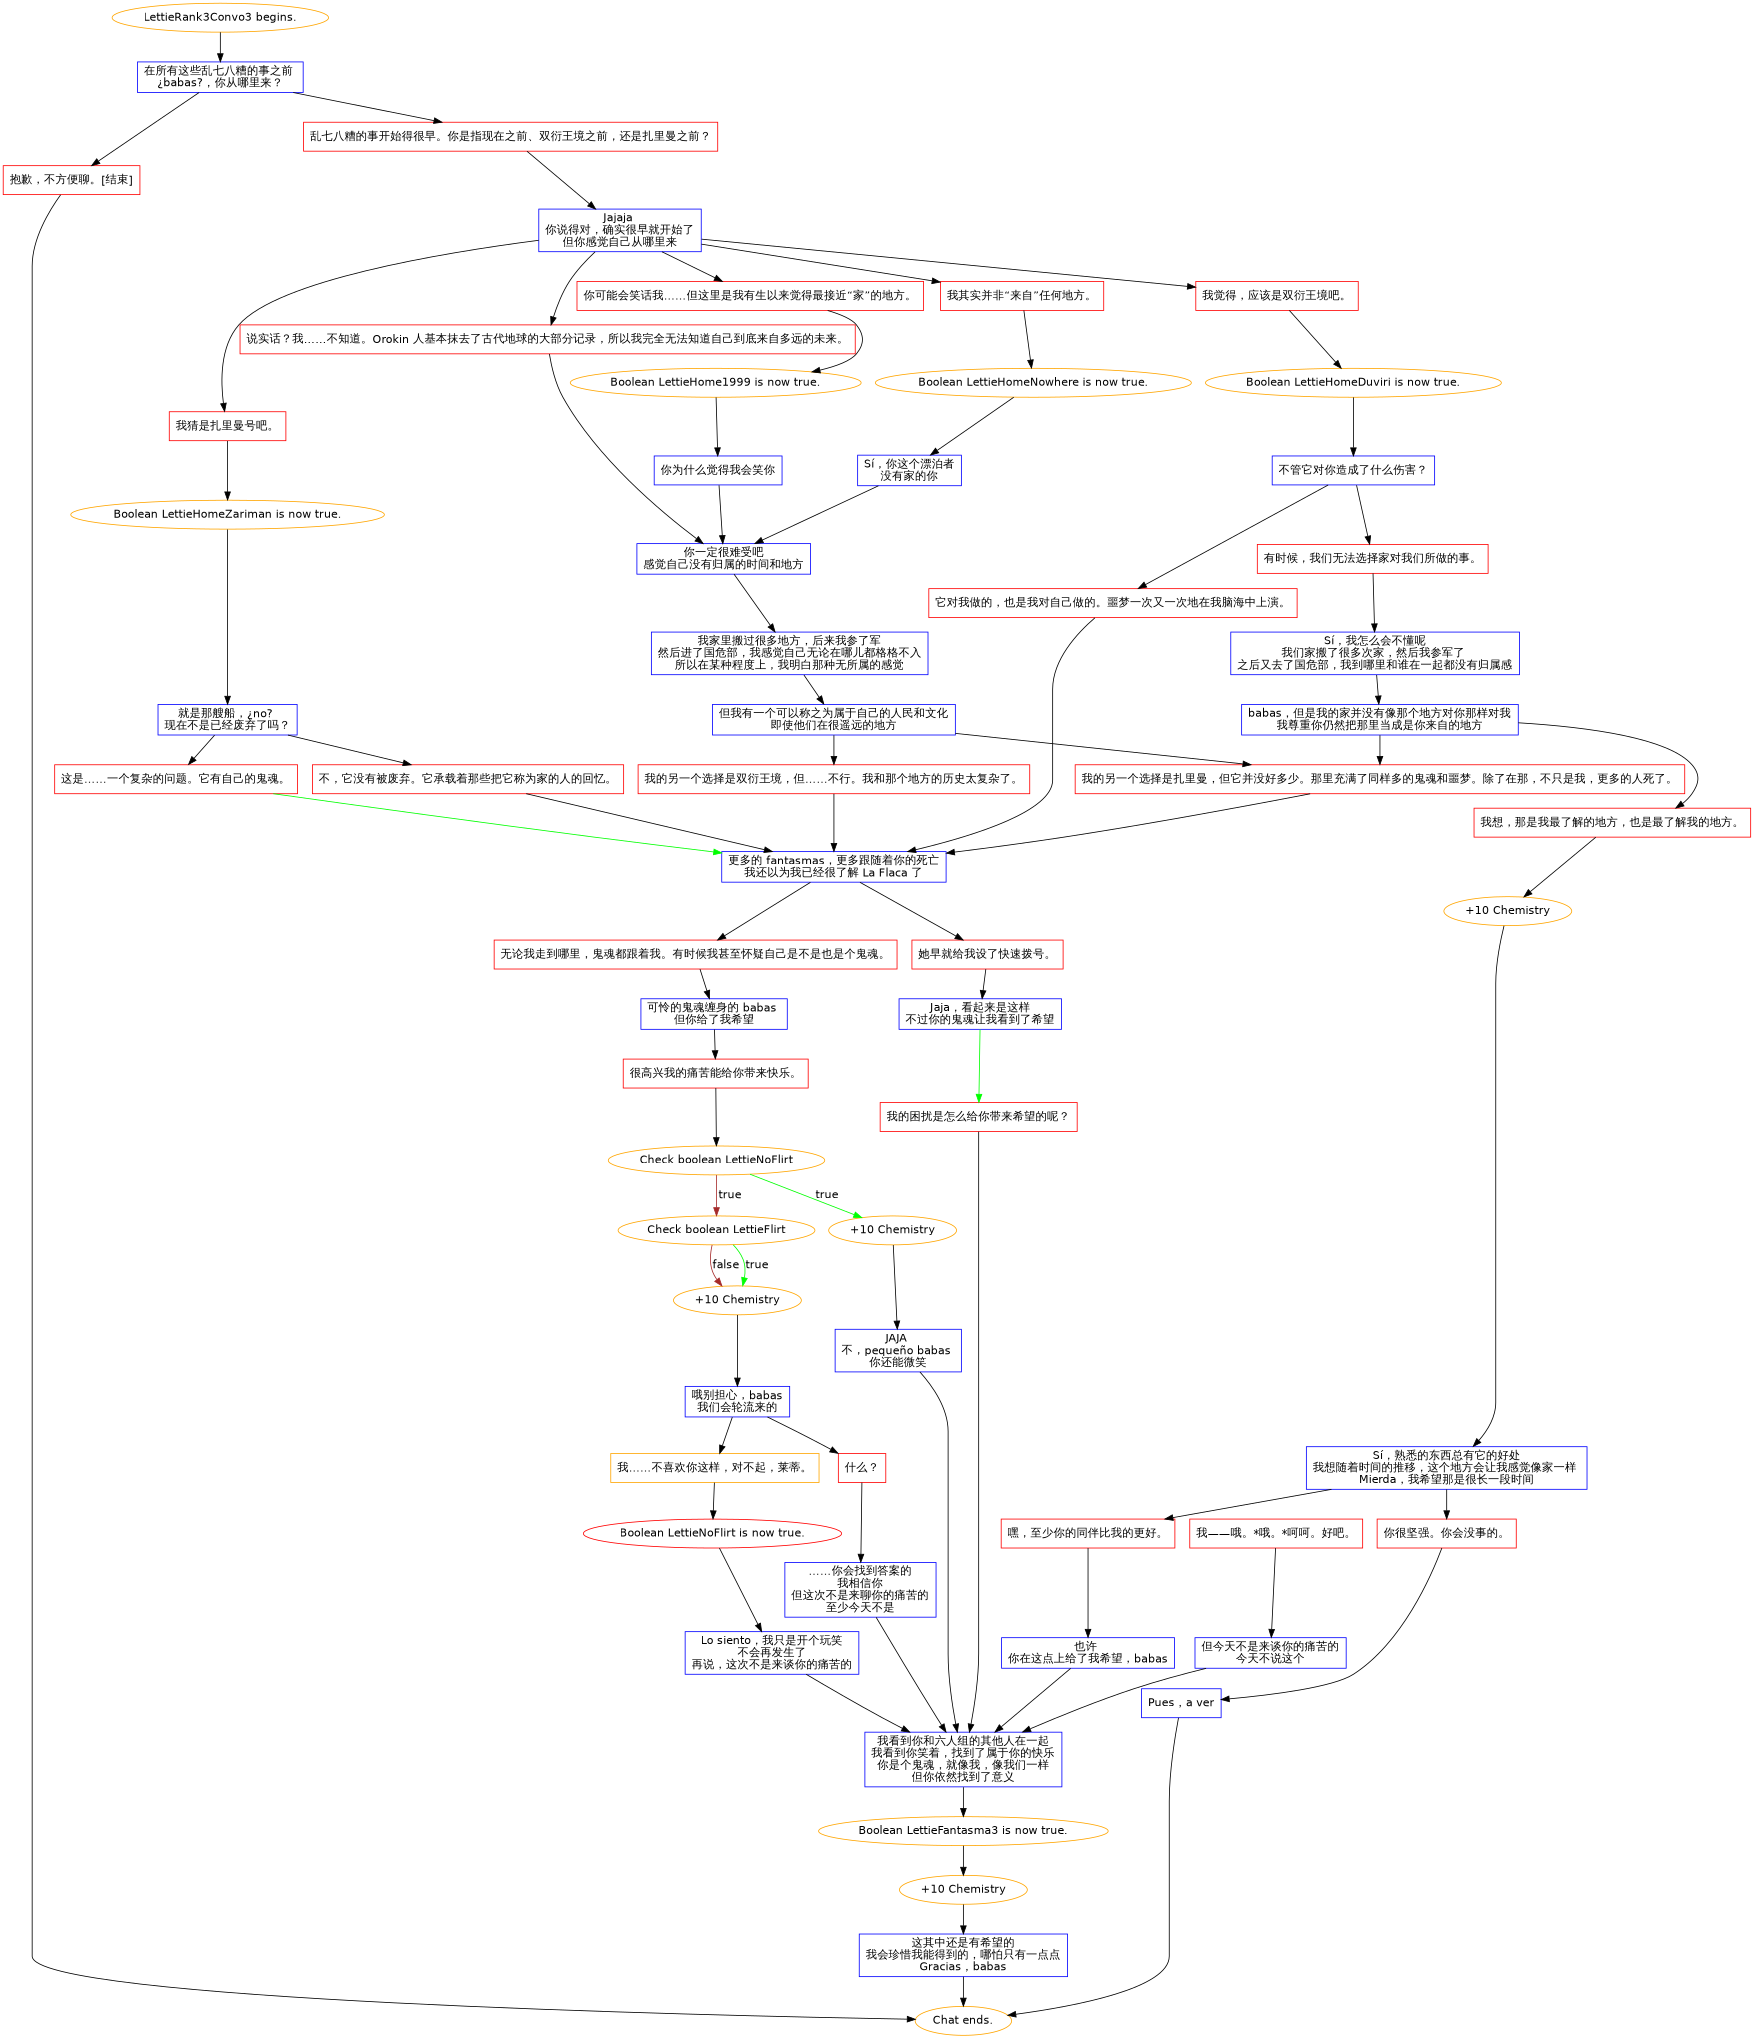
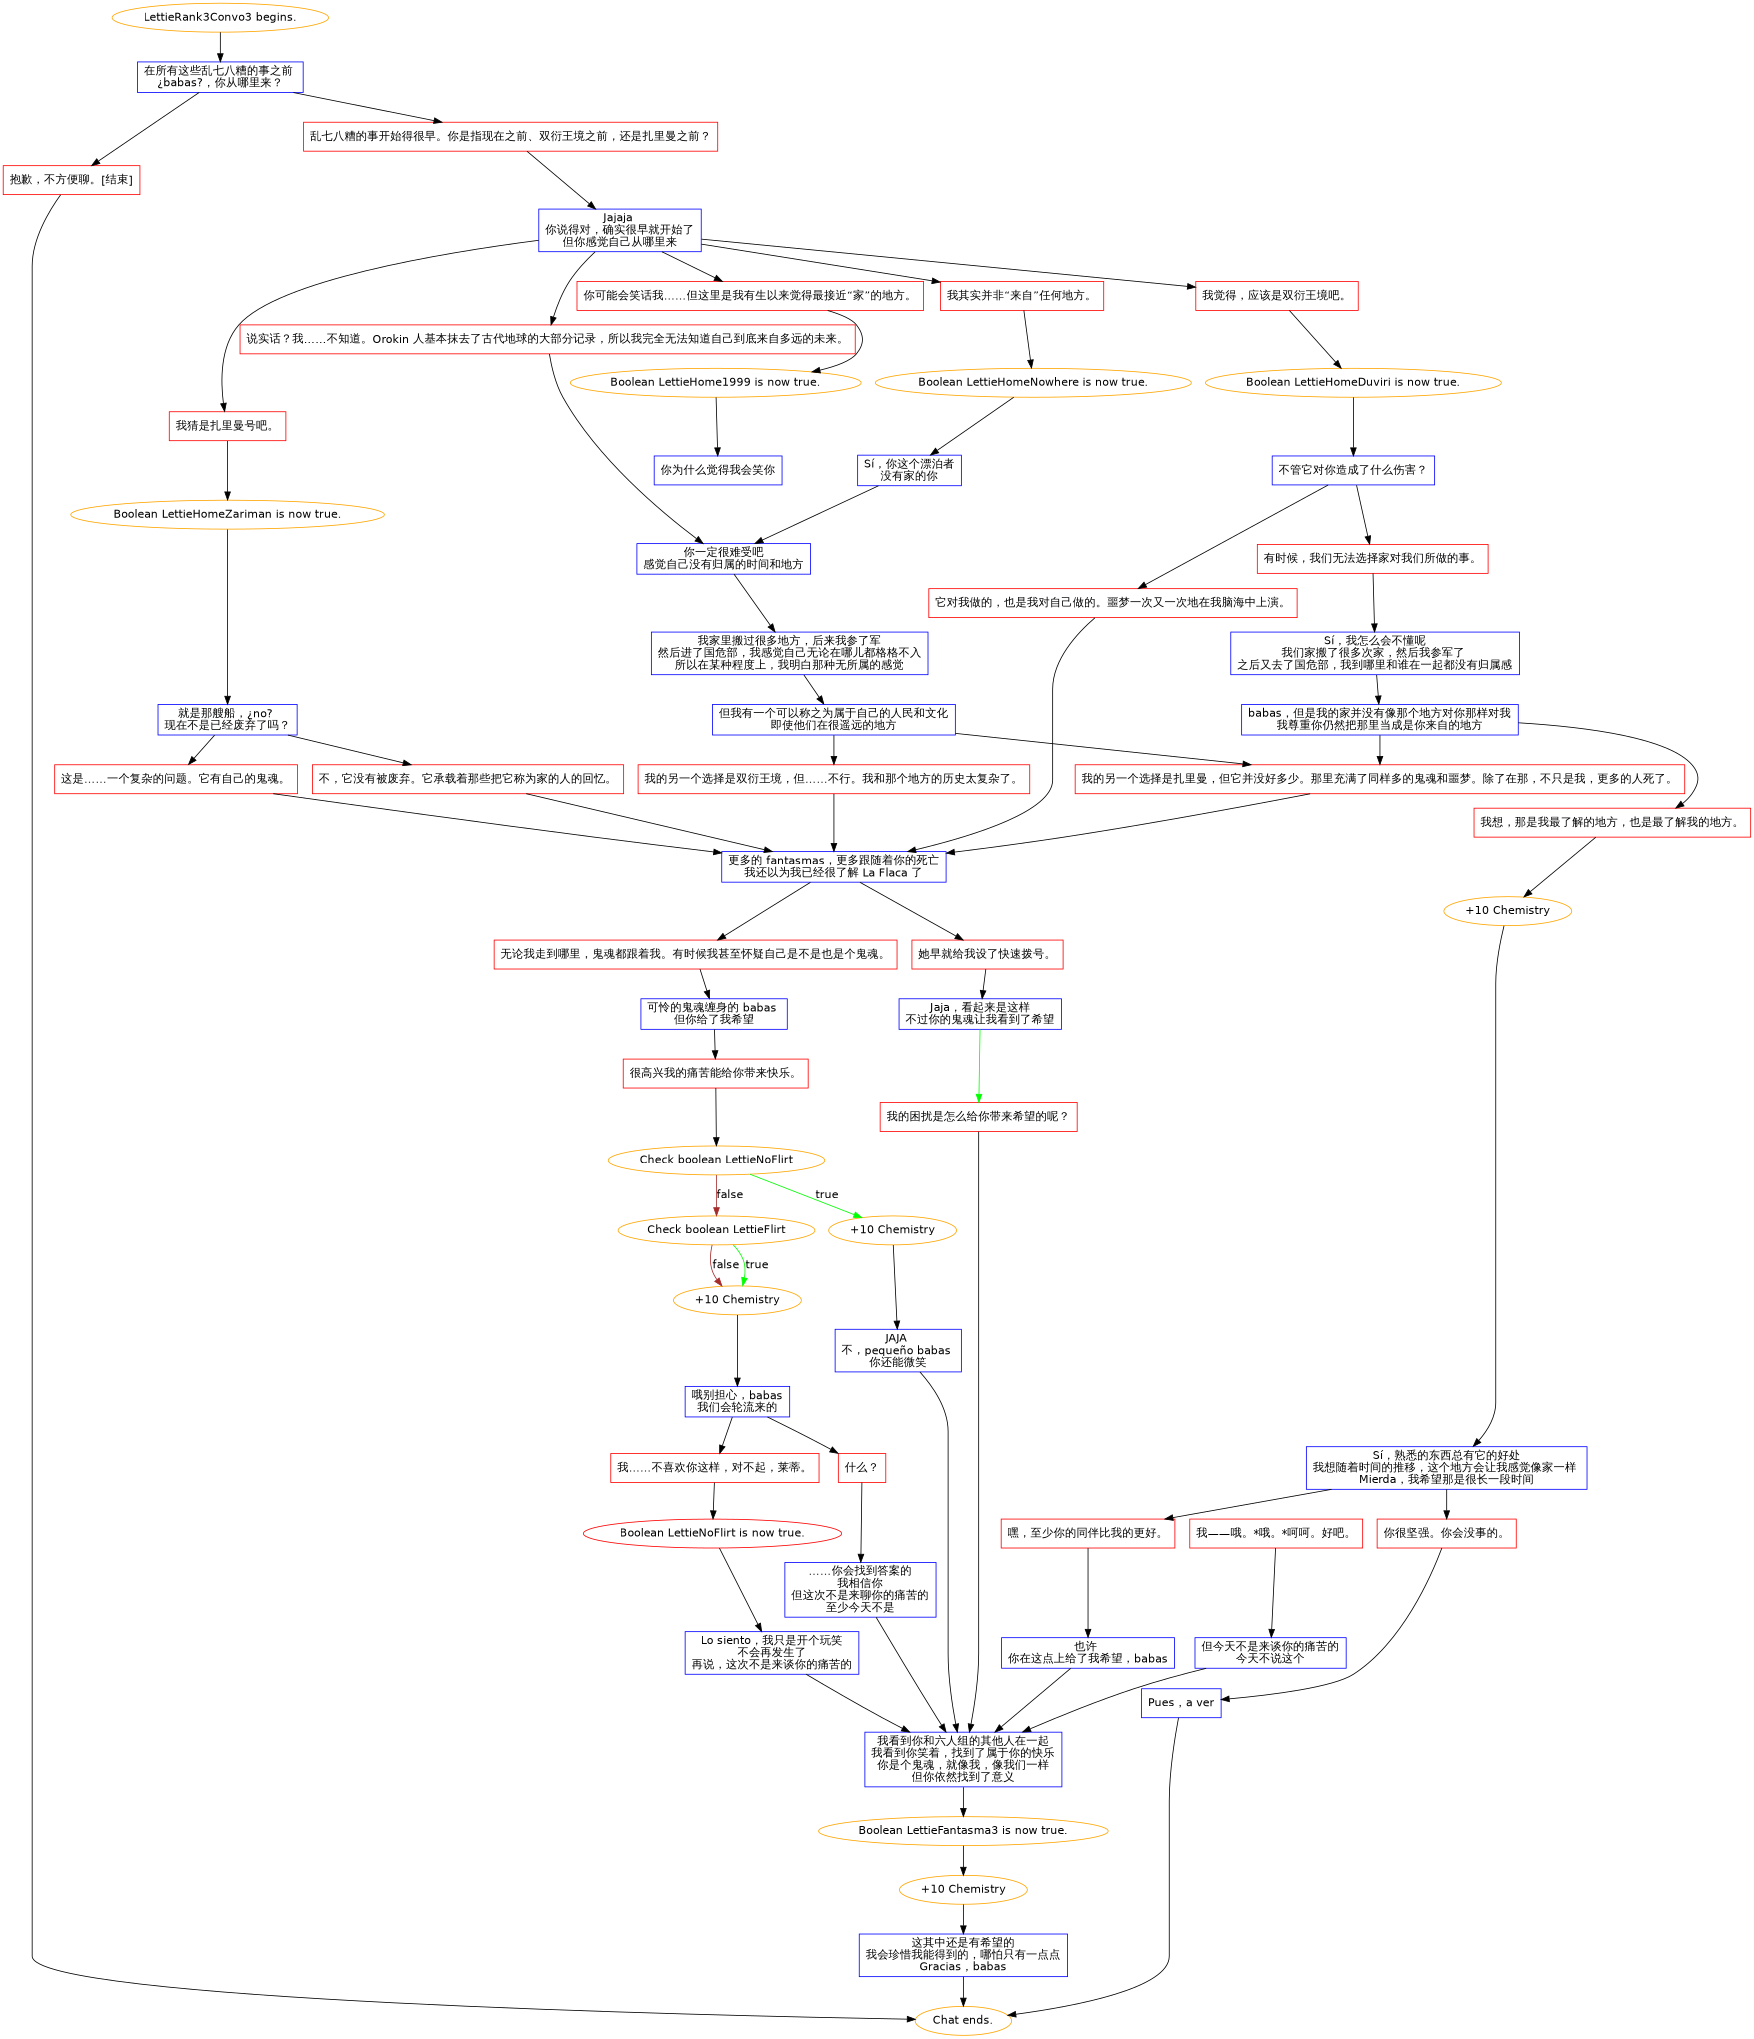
edge "你为什么觉得我会笑你" -> "你一定很难受吧 感觉自己没有归属的时间和地方": removed
edge "这是……一个复杂的问题。它有自己的鬼魂。" -> "更多的 fantasmas，更多跟随着你的死亡 我还以为我已经很了解 La Flaca 了": color green -> black
edge "Check boolean LettieNoFlirt" -> "Check boolean LettieFlirt": label "true" -> "false"
node "我……不喜欢你这样，对不起，莱蒂。": color orange -> red
